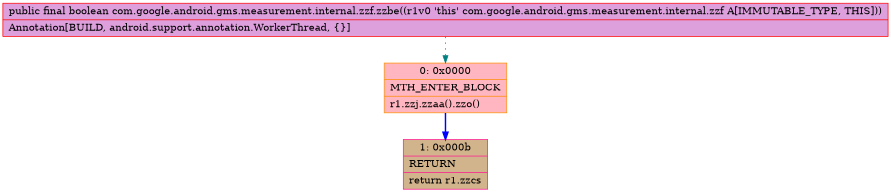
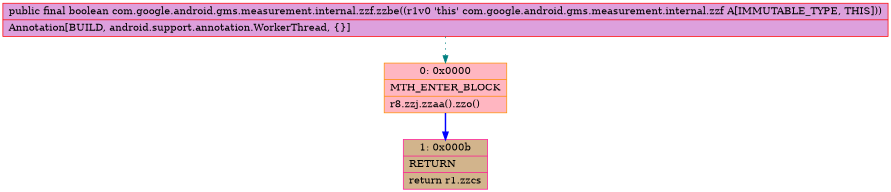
node "0: 0x0000": text "r1.zzj.zzaa().zzo()" -> "r8.zzj.zzaa().zzo()"
